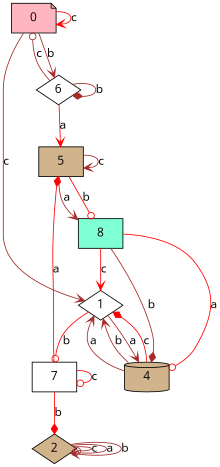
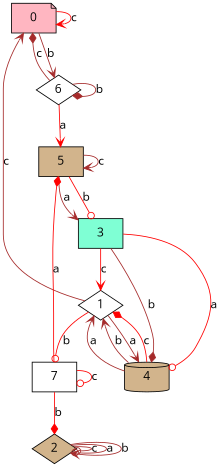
edge "6" -> "0": arrowhead odot -> diamond
edge "0" -> "1": reversed
node "8": label "8" -> "3"
